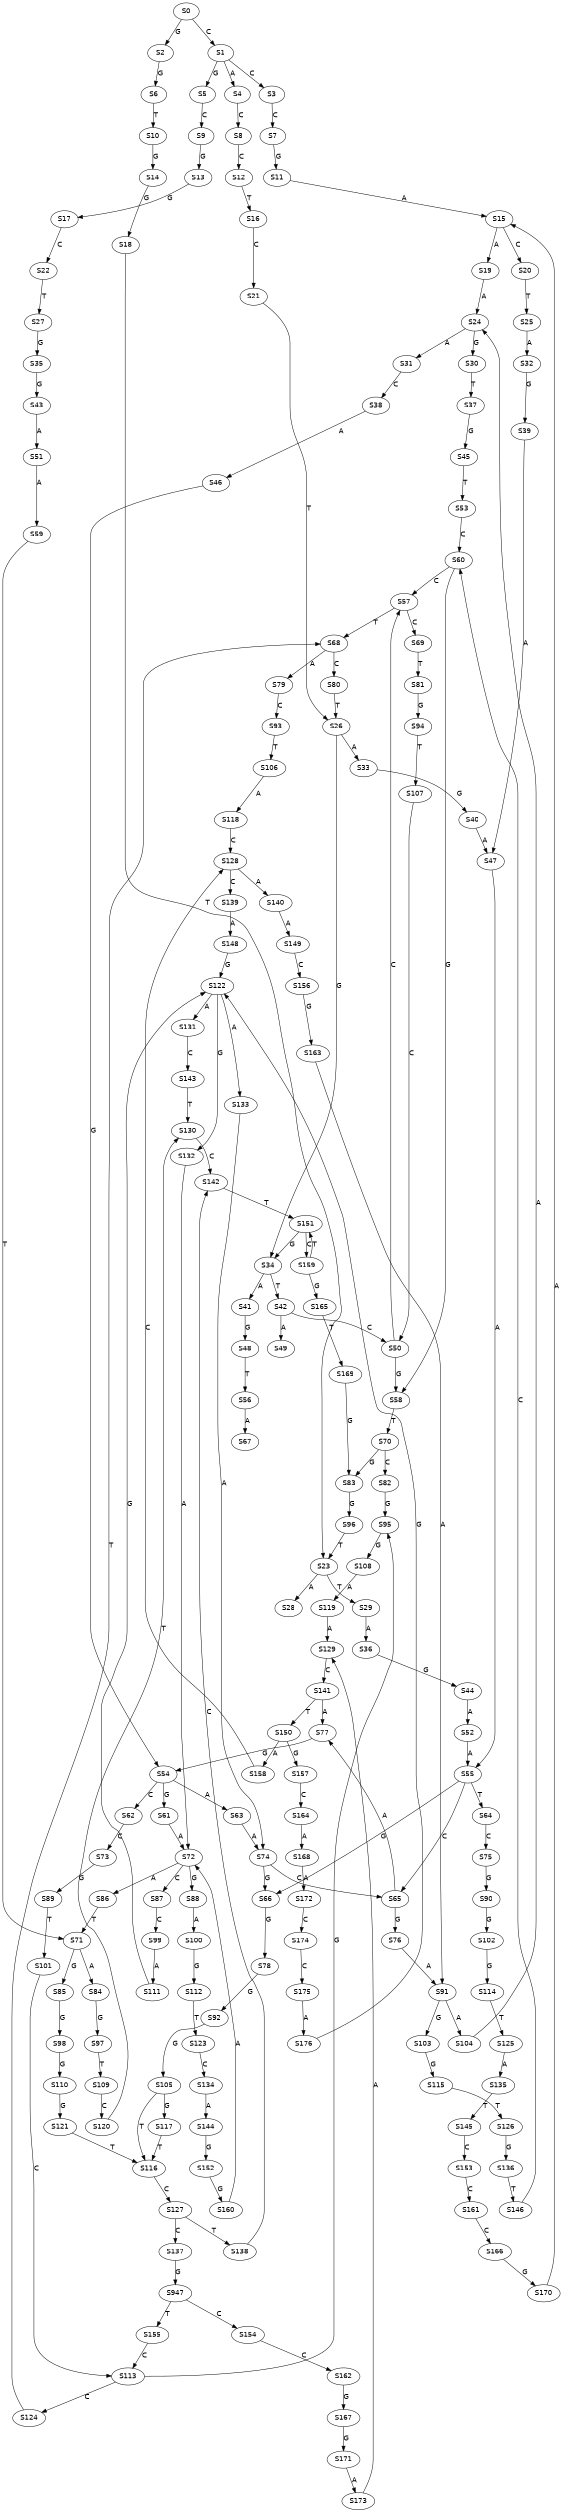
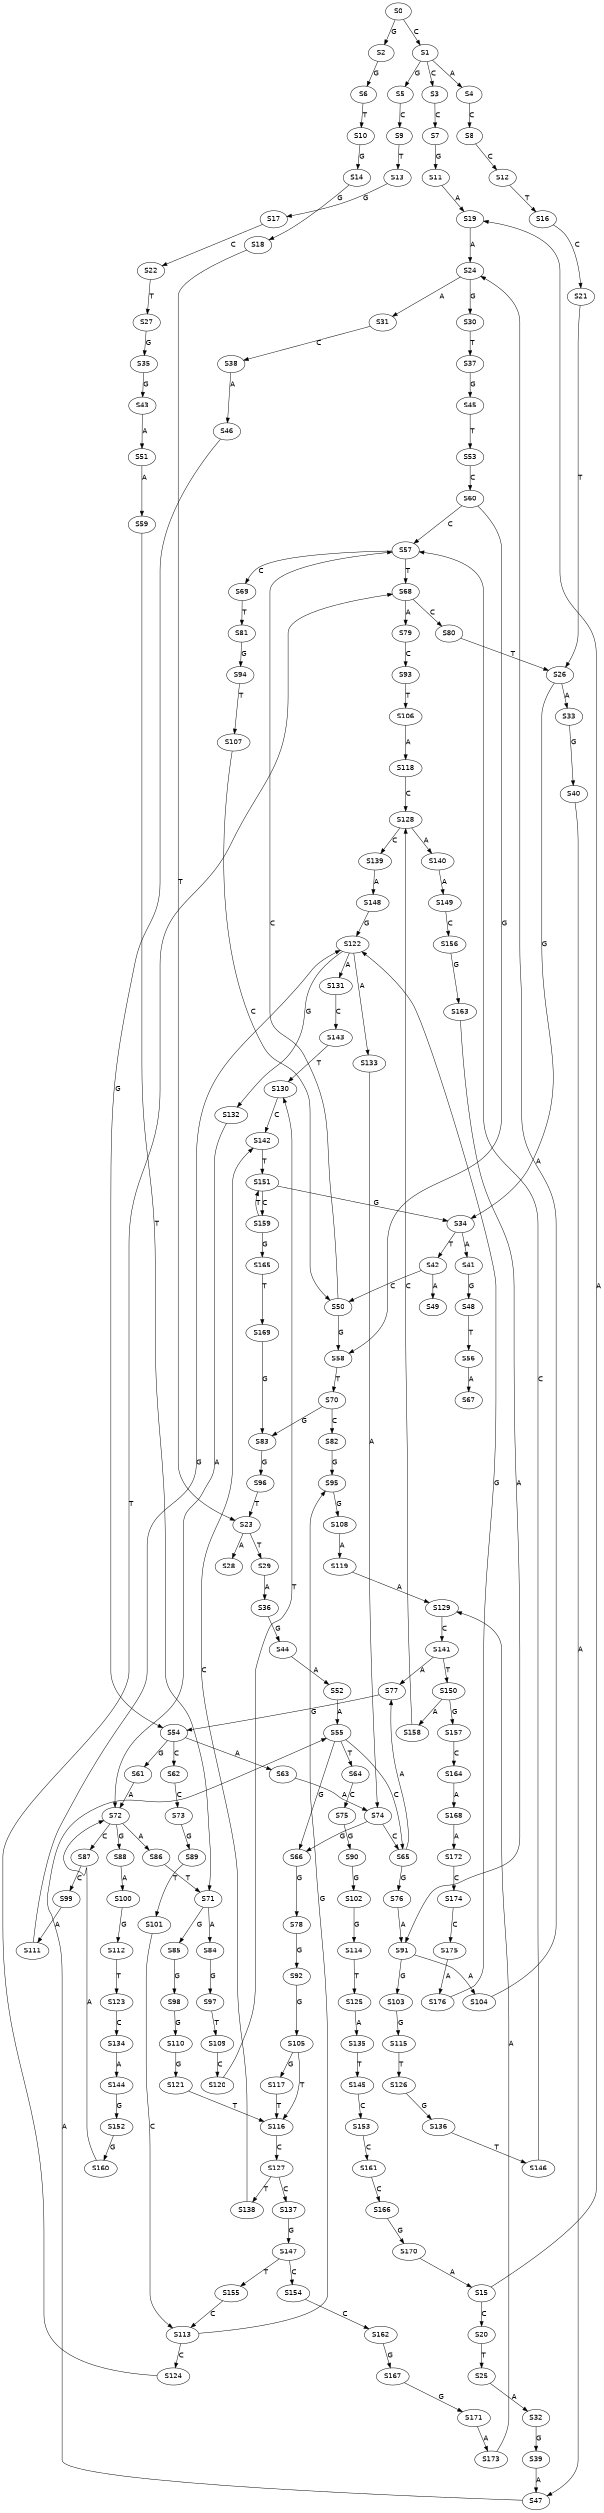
edge "S9" -> "S13": label "G" -> "T"
edge "S11" -> "S15": now "S11" -> "S19"
edge "S146" -> "S60": now "S146" -> "S57"
node "S947": label "S947" -> "S147"
